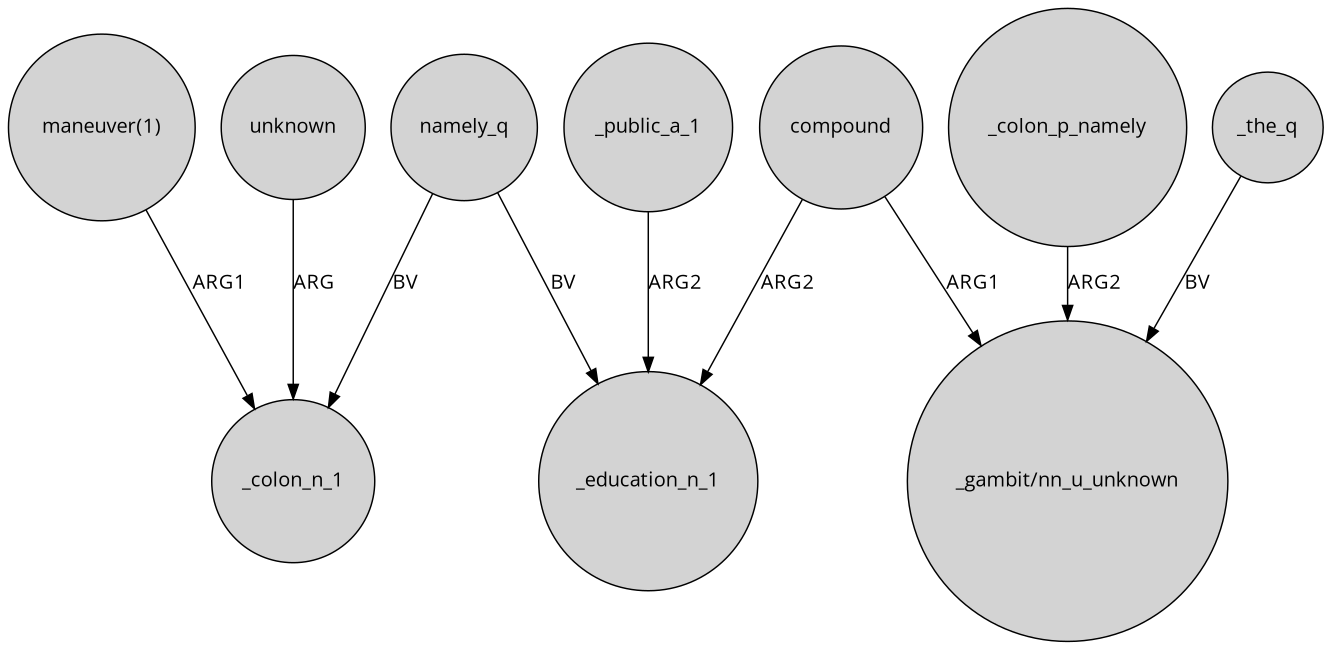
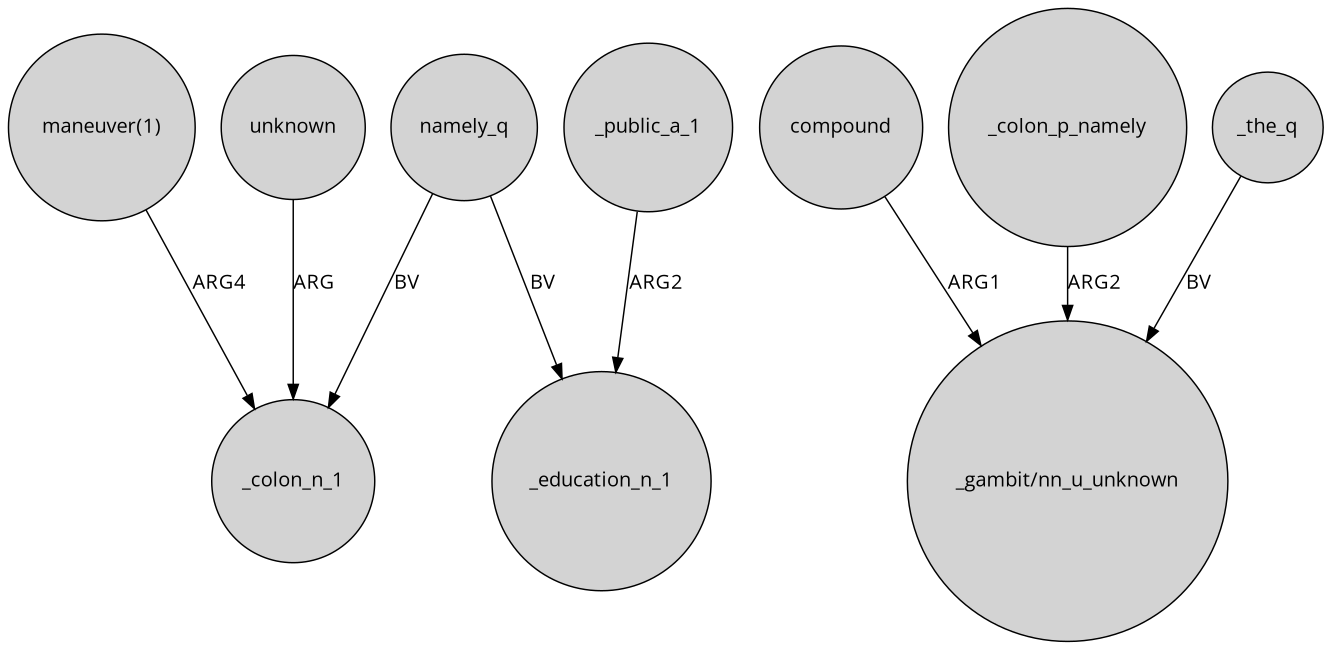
edge "maneuver(1)" -> "_colon_n_1": label "ARG1" -> "ARG4"
edge "compound" -> "_education_n_1": removed, label "ARG2"
